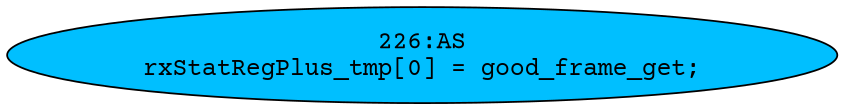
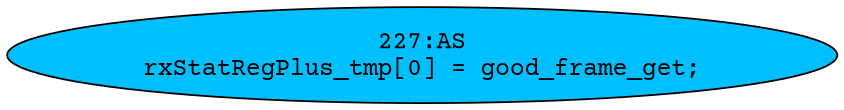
node "226:AS rxStatRegPlus_tmp[0] = good_frame_get;": label "226:AS rxStatRegPlus_tmp[0] = good_frame_get;" -> "227:AS rxStatRegPlus_tmp[0] = good_frame_get;"
